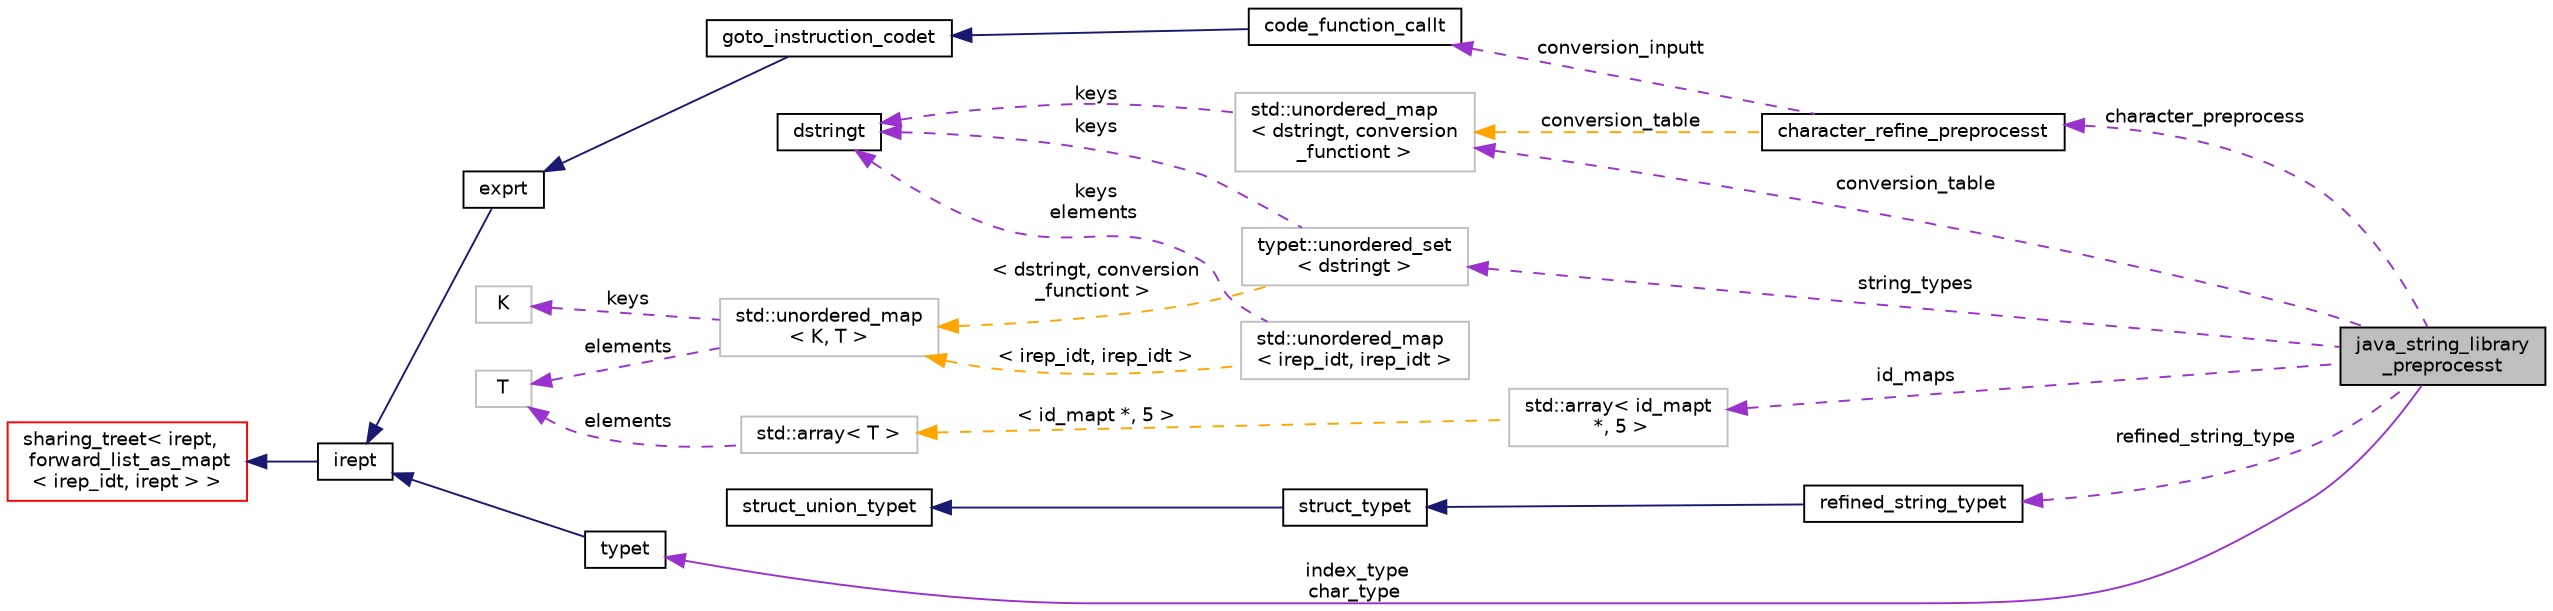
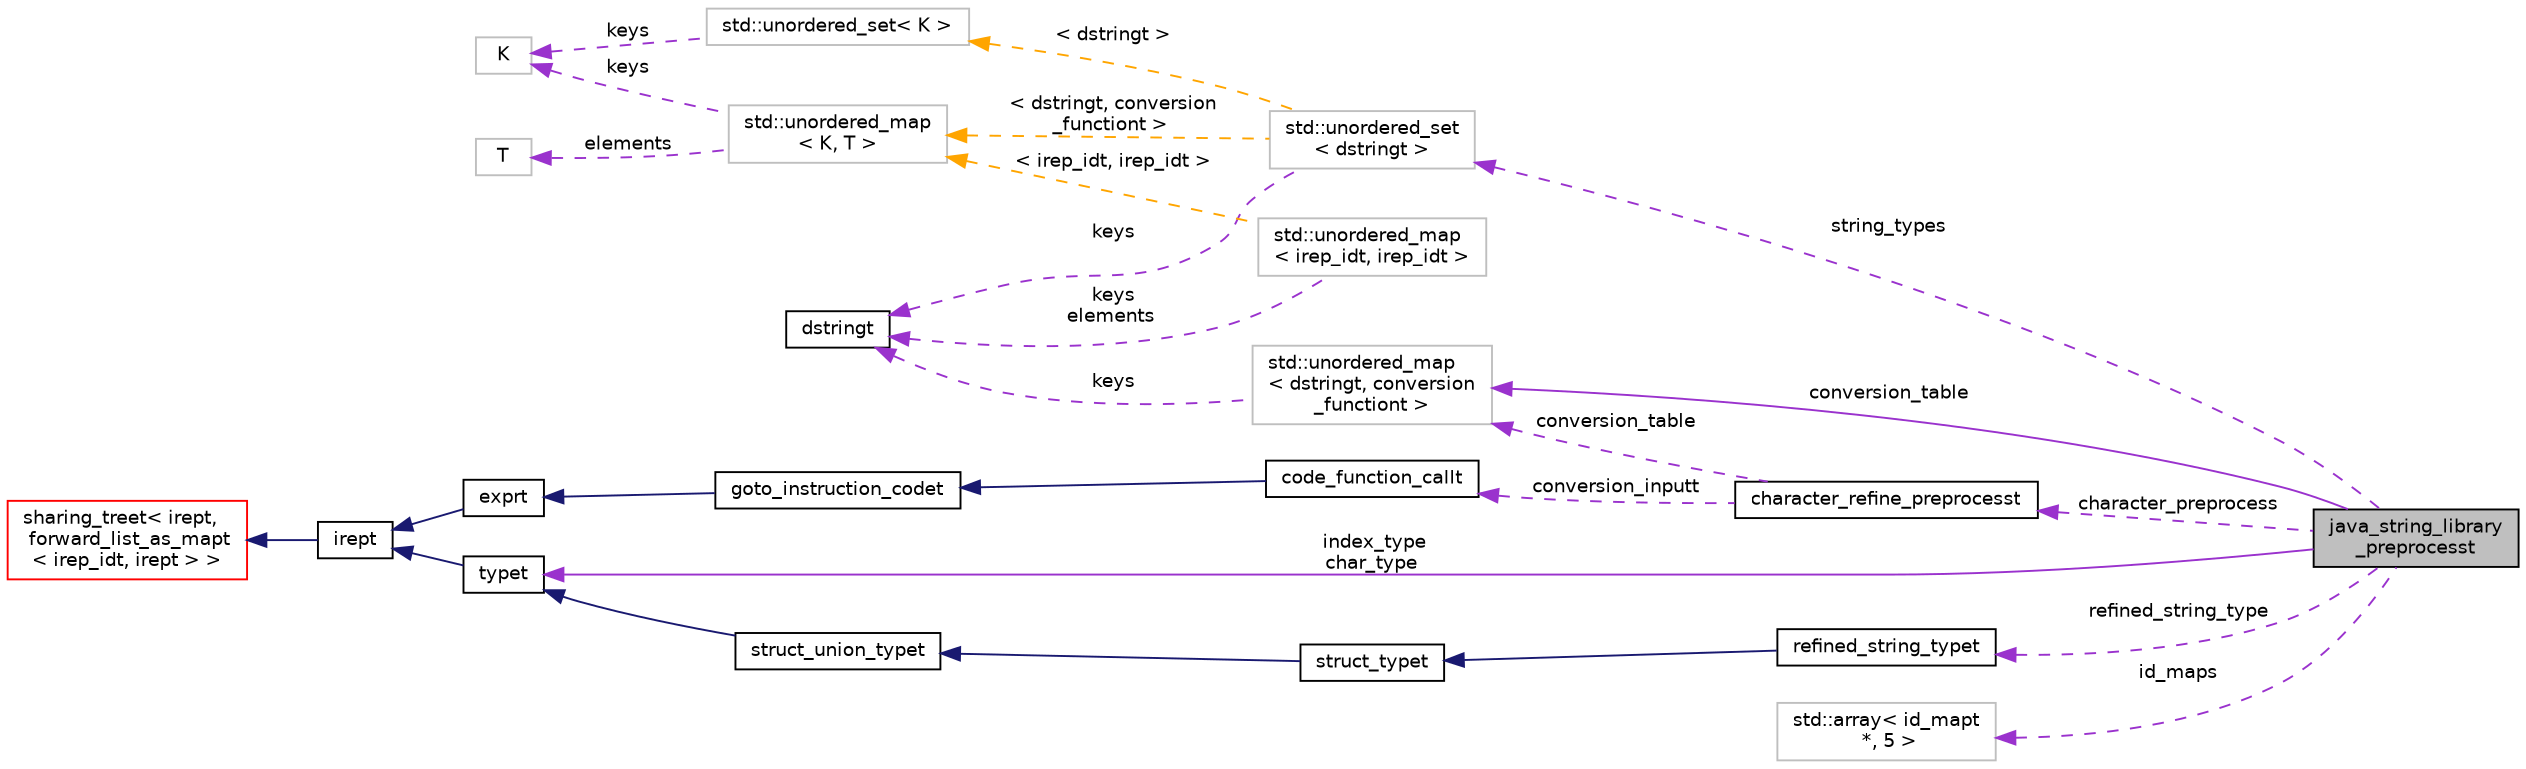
node "std::unordered_set< K >": added
edge "character_refine_preprocesst" -> "std::unordered_map < dstringt, conversion _functiont >": color orange -> darkorchid3
edge "java_string_library _preprocesst" -> "std::unordered_map < dstringt, conversion _functiont >": style dashed -> solid
node "typet::unordered_set < dstringt >": label "typet::unordered_set < dstringt >" -> "std::unordered_set < dstringt >"
node "std::array< T >": removed
edge "struct_union_typet" -> "typet": added
